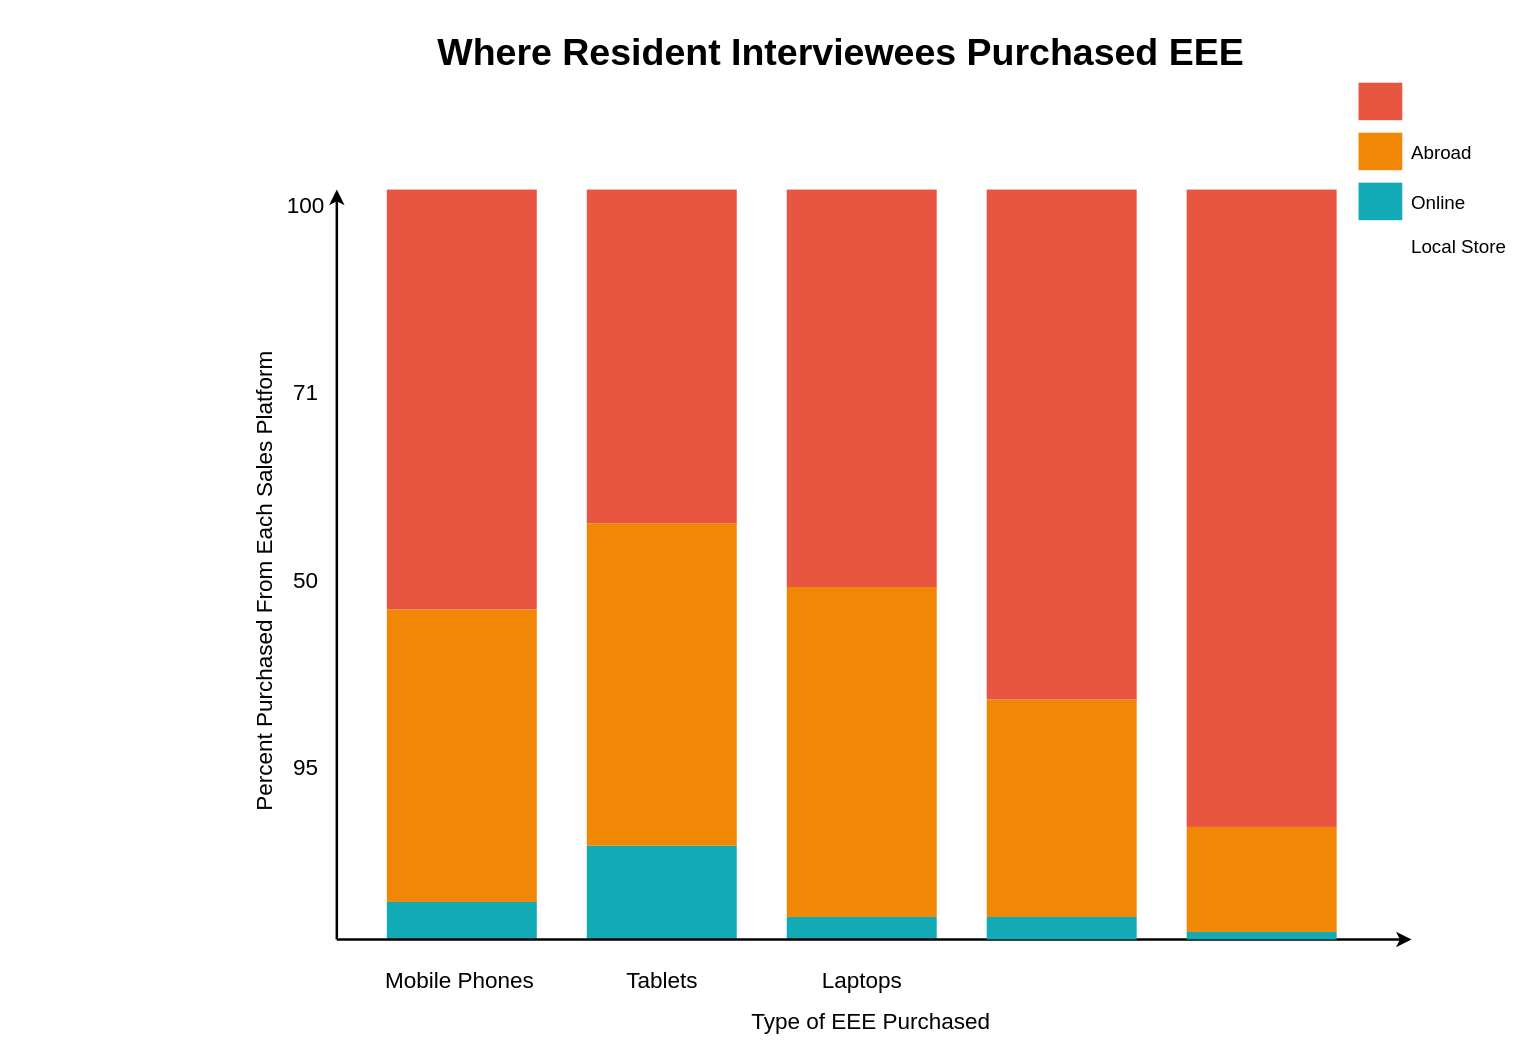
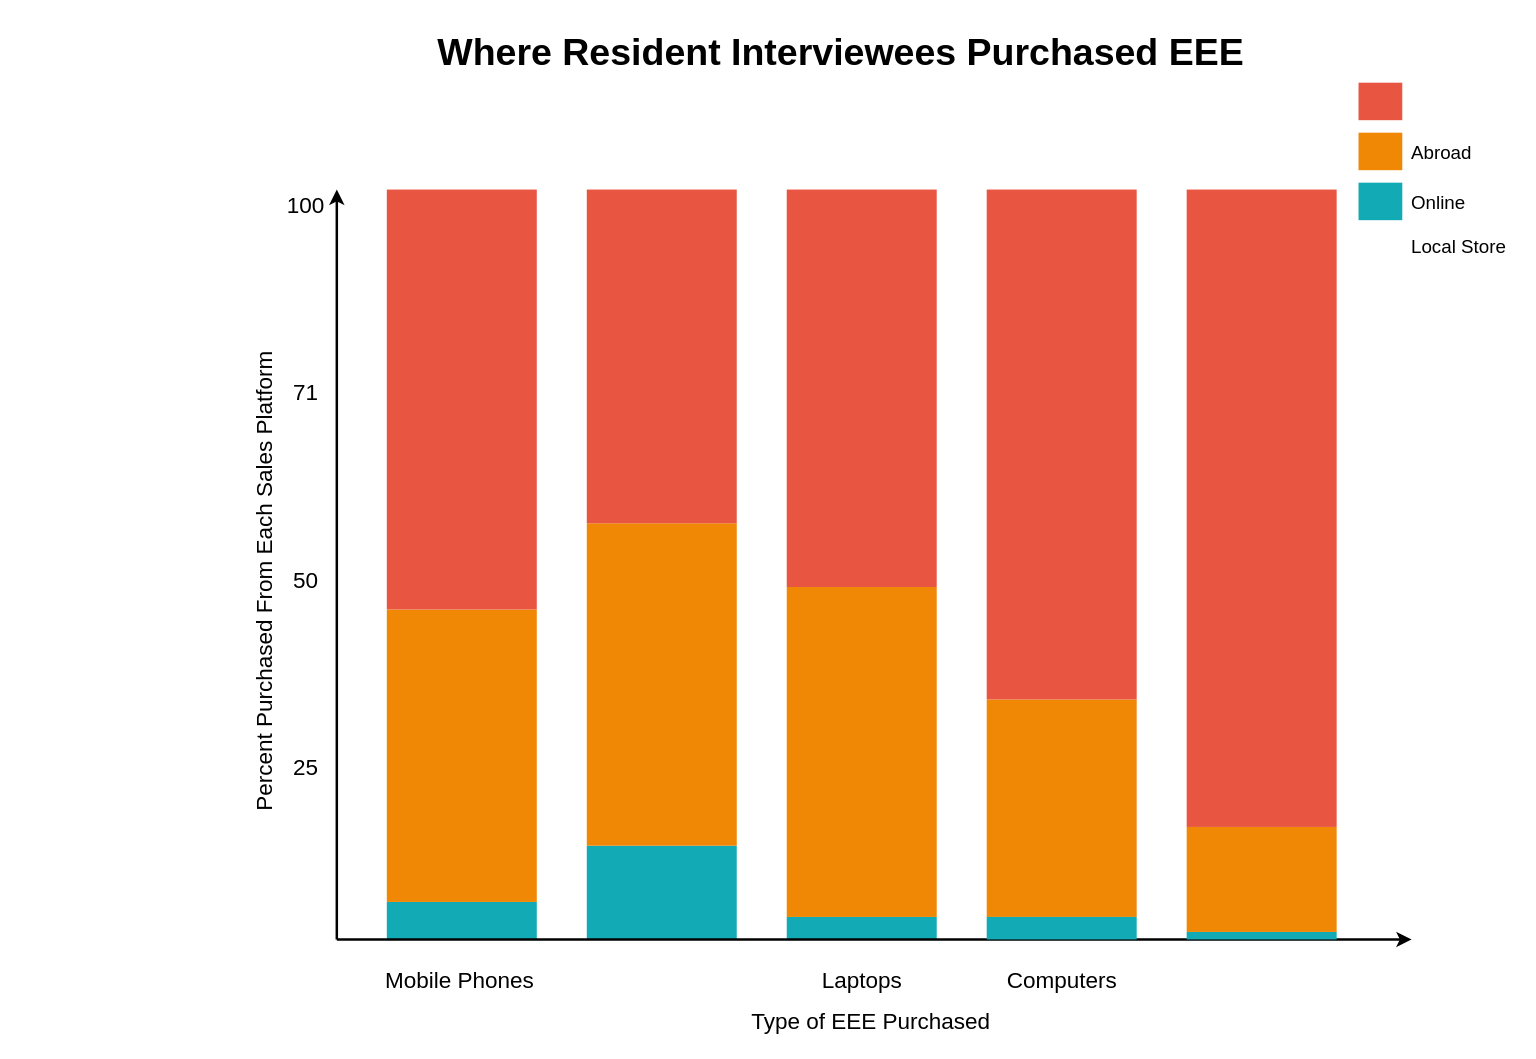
node "95": label "95" -> "25"
node "Tablets": removed
node "Computers": added
